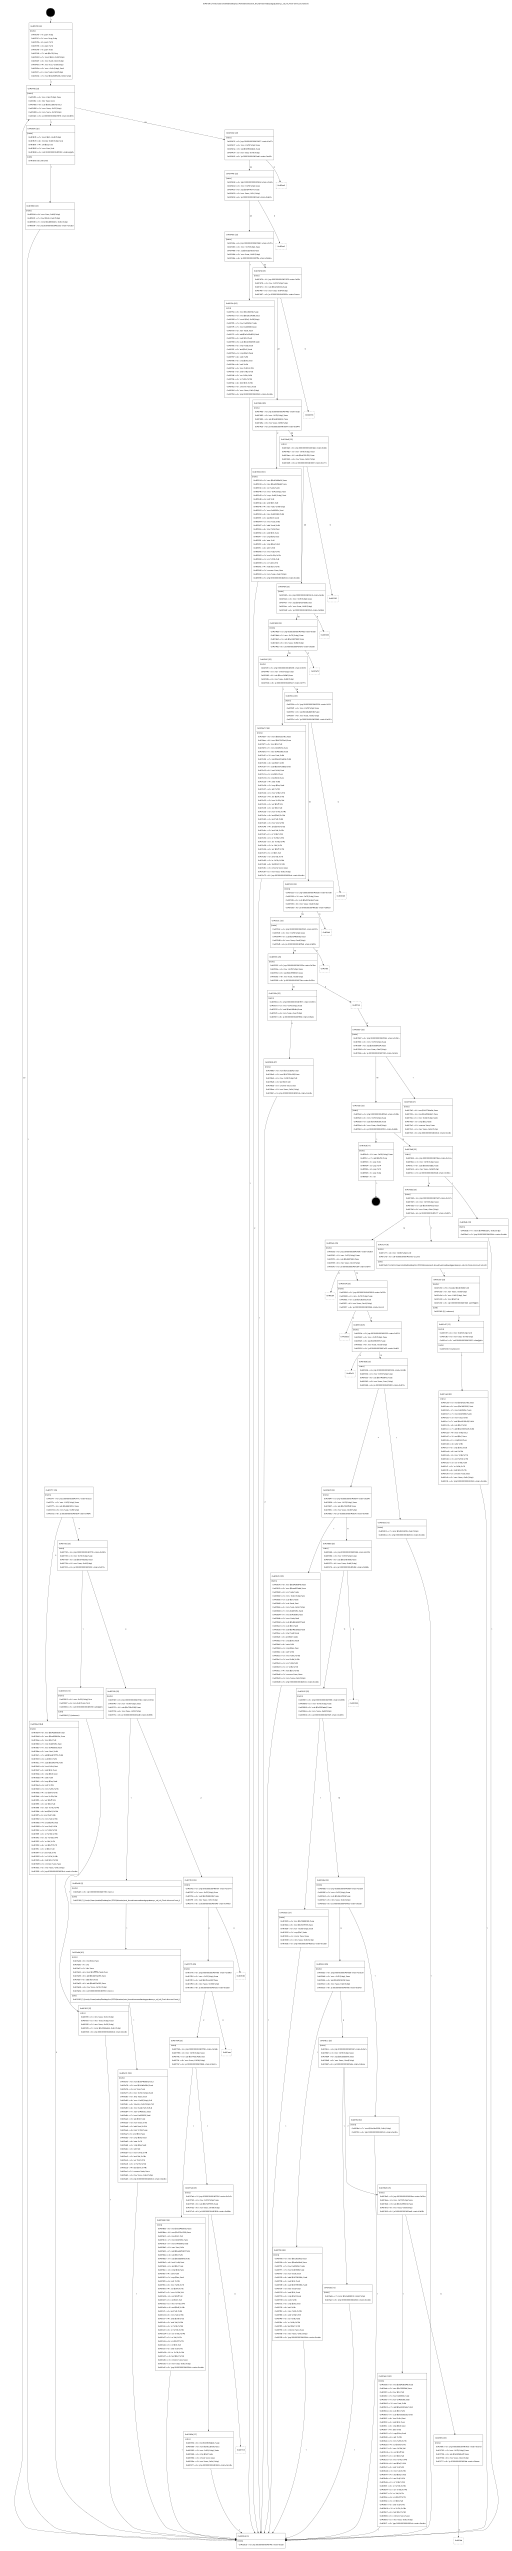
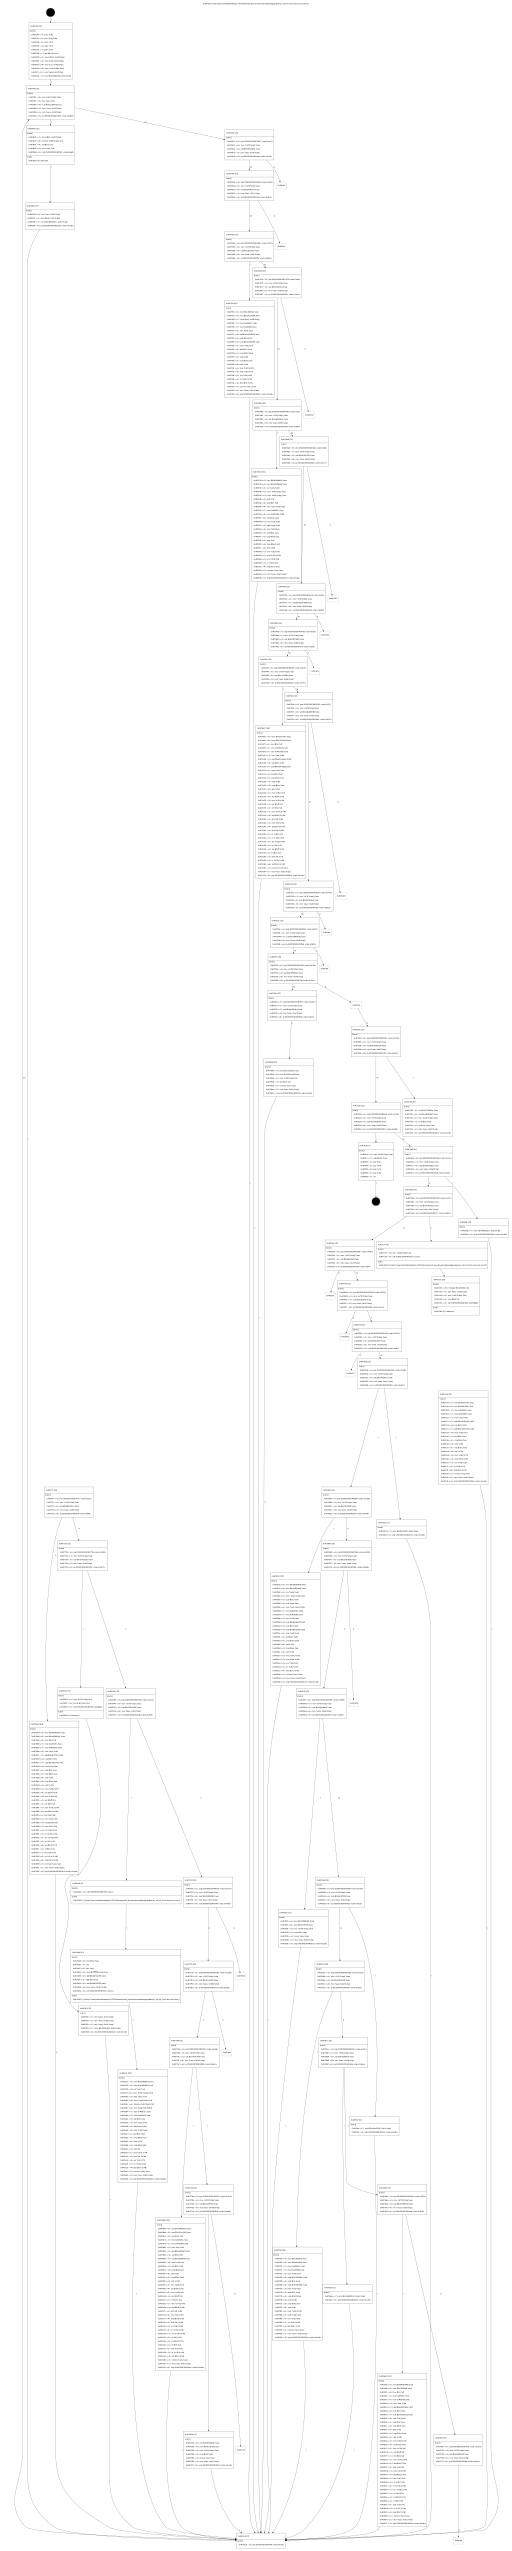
node "0x401c97 [15]": removed
